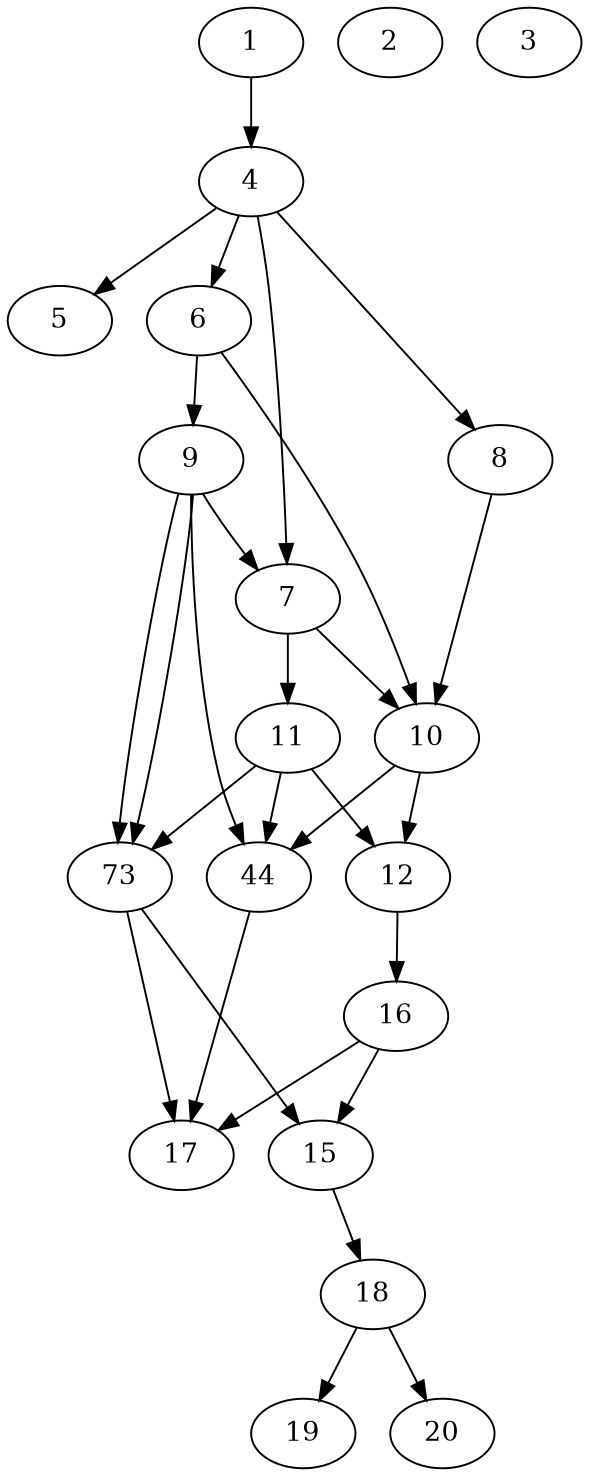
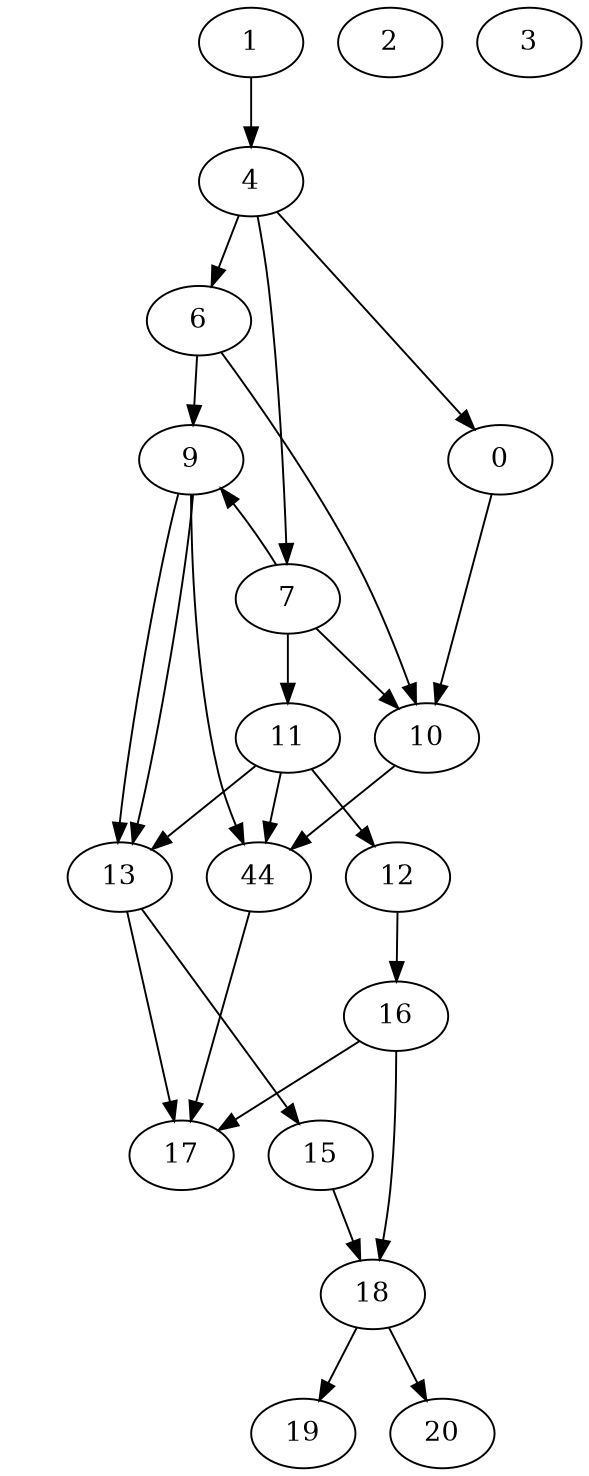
node "5": removed
node "8": label "8" -> "0"
edge "9" -> "7": reversed
edge "10" -> "12": removed
node "73": label "73" -> "13"
edge "16" -> "15": now "16" -> "18"
